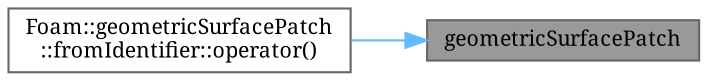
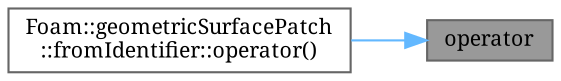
node "geometricSurfacePatch": label "geometricSurfacePatch" -> "operator"
